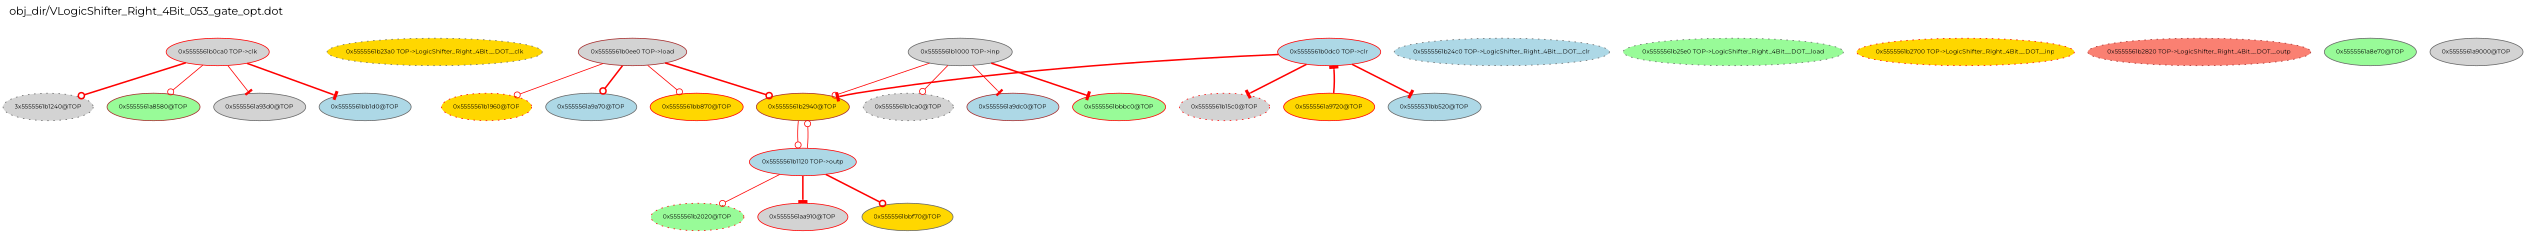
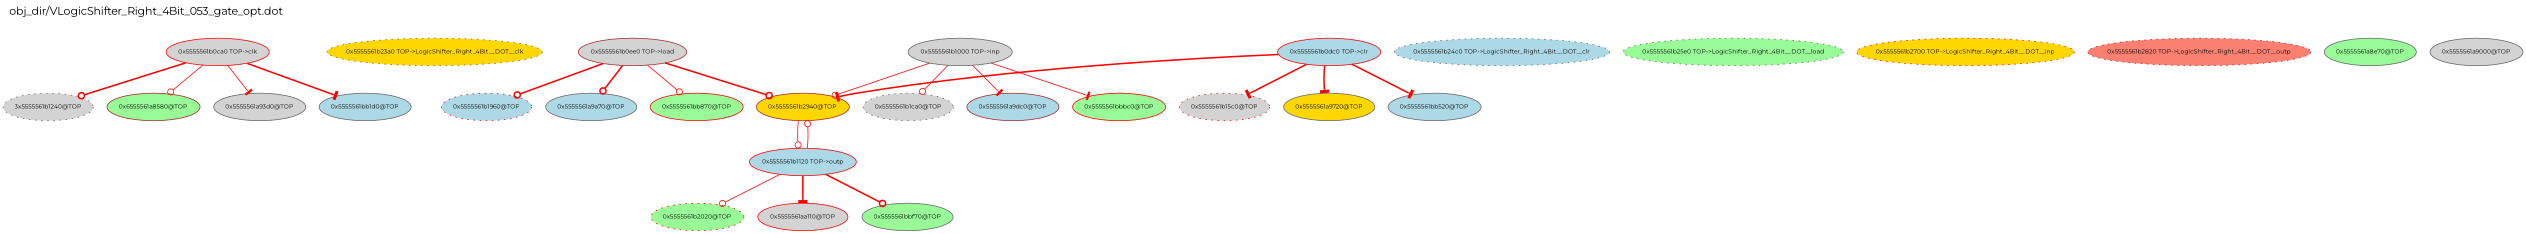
edge "0x5555561b0ee0 TOP->load" -> "0x5555561b1960@TOP": style solid -> bold
edge "0x5555561b1000 TOP->inp" -> "0x5555561bbbc0@TOP": style bold -> solid
edge "0x5555561a9720@TOP" -> "0x5555561b0dc0 TOP->clr": reversed
node "0x5555561a8580@TOP": label "0x5555561a8580@TOP" -> "0x6555561a8580@TOP"
node "0x5555561b1960@TOP": fillcolor gold -> lightblue
node "0x5555561bb870@TOP": fillcolor gold -> palegreen
node "0x5555561a9720@TOP": color red -> gray40
node "0x5555531bb520@TOP": label "0x5555531bb520@TOP" -> "0x5555561bb520@TOP"
node "0x5555561aa910@TOP": label "0x5555561aa910@TOP" -> "0x5555561aa110@TOP"
node "0x5555561bbf70@TOP": fillcolor gold -> palegreen
